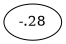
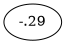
node "-.28": label "-.28" -> "-.29"
